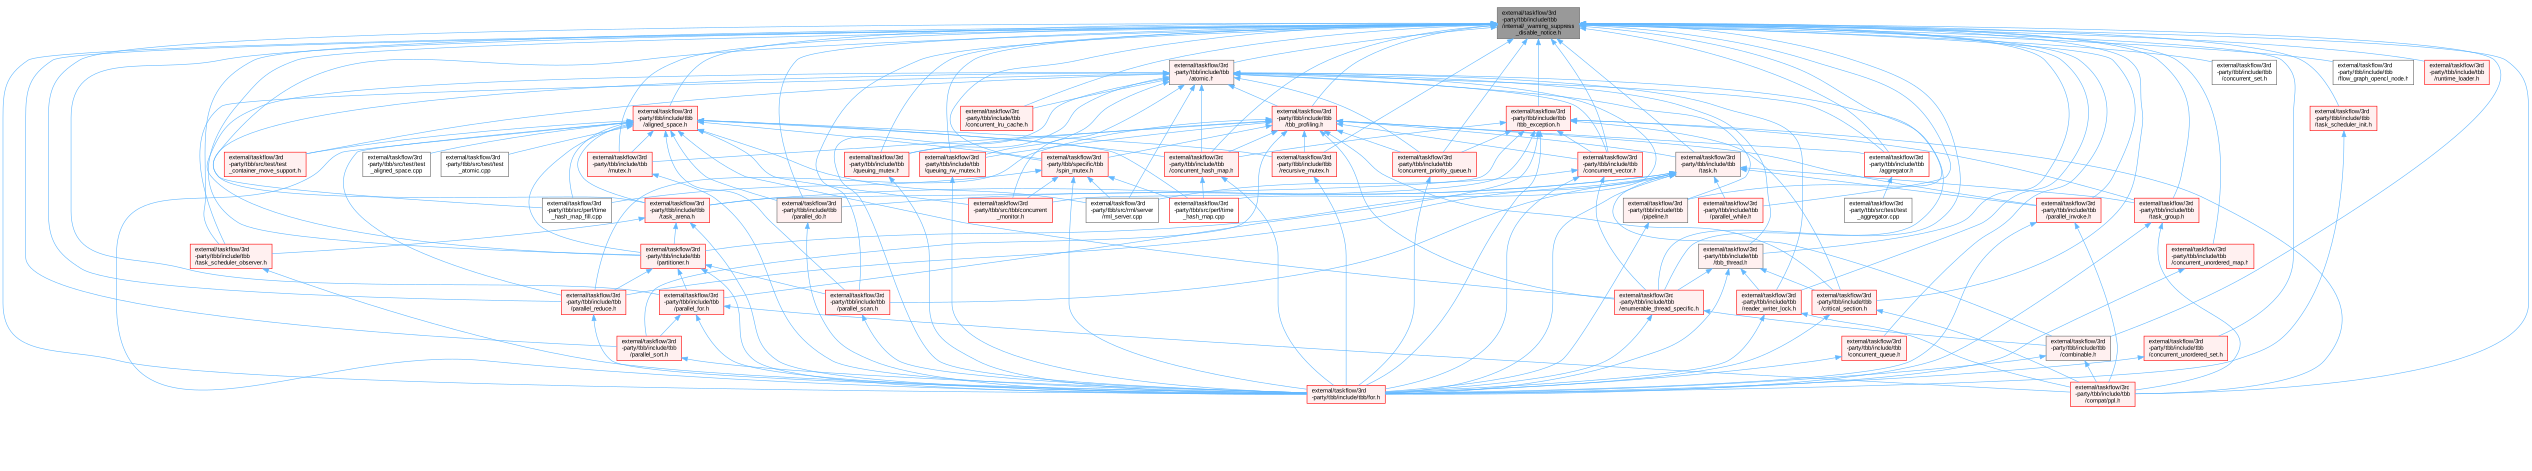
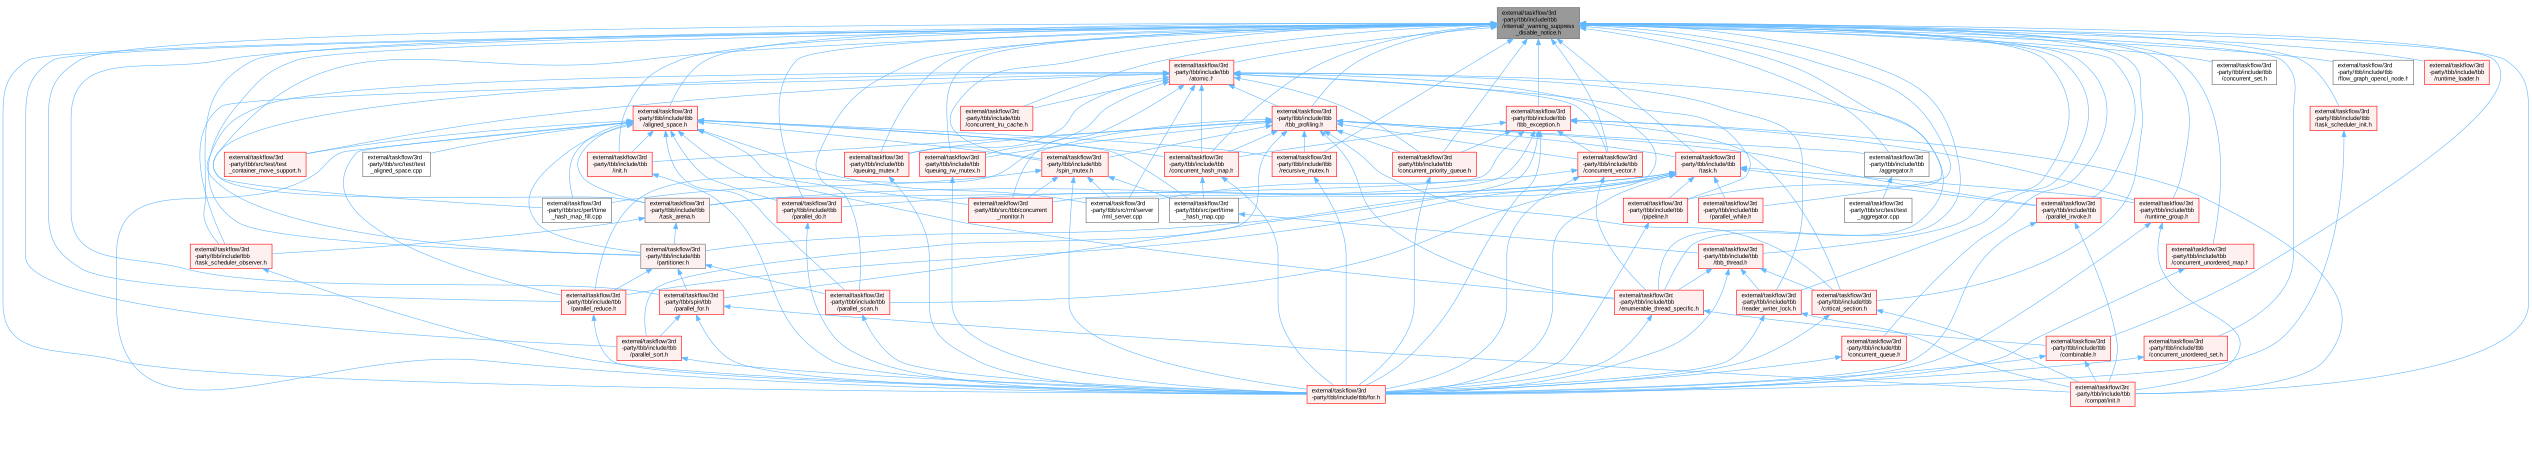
node "external/taskflow/3rd -party/tbb/include/tbb /atomic.h": color grey40 -> red
edge "external/taskflow/3rd -party/tbb/include/tbb /aggregator.h" -> "external/taskflow/3rd -party/tbb/include/tbb /atomic.h": removed
edge "external/taskflow/3rd -party/tbb/include/tbb /tbb_thread.h" -> "external/taskflow/3rd -party/tbb/include/tbb /atomic.h": now "external/taskflow/3rd -party/tbb/include/tbb /tbb_thread.h" -> "external/taskflow/3rd -party/tbb/src/perf/time _hash_map.cpp"
node "external/taskflow/3rd -party/tbb/src/test/test _atomic.cpp": removed
node "external/taskflow/3rd -party/tbb/include/tbb /mutex.h": label "external/taskflow/3rd -party/tbb/include/tbb /mutex.h" -> "external/taskflow/3rd -party/tbb/include/tbb /init.h"
node "external/taskflow/3rd -party/tbb/specific/tbb /spin_mutex.h": label "external/taskflow/3rd -party/tbb/specific/tbb /spin_mutex.h" -> "external/taskflow/3rd -party/tbb/include/tbb /spin_mutex.h"
node "external/taskflow/3rd -party/tbb/include/tbb /task.h": color grey40 -> red
node "external/taskflow/3rd -party/tbb/include/tbb /aggregator.h": color red -> grey40
node "external/taskflow/3rd -party/tbb/include/tbb /task_arena.h": color red -> grey40
node "external/taskflow/3rd -party/tbb/include/tbb /parallel_do.h": color grey40 -> red
node "external/taskflow/3rd -party/tbb/src/perf/time _hash_map.cpp": color red -> grey40
node "external/taskflow/3rd -party/tbb/include/tbb /pipeline.h": color grey40 -> red
node "external/taskflow/3rd -party/tbb/include/tbb /task_group.h": label "external/taskflow/3rd -party/tbb/include/tbb /task_group.h" -> "external/taskflow/3rd -party/tbb/include/tbb /runtime_group.h"
edge "external/taskflow/3rd -party/tbb/include/tbb/for.h" -> "external/taskflow/3rd -party/tbb/include/tbb /atomic.h": removed
edge "external/taskflow/3rd -party/tbb/include/tbb /combinable.h" -> "external/taskflow/3rd -party/tbb/include/tbb /task.h": now "external/taskflow/3rd -party/tbb/include/tbb /pipeline.h" -> "external/taskflow/3rd -party/tbb/include/tbb /task.h"
node "external/taskflow/3rd -party/tbb/include/tbb /partitioner.h": color red -> grey40
node "external/taskflow/3rd -party/tbb/include/tbb /tbb_thread.h": color grey40 -> red
node "external/taskflow/3rd -party/tbb/include/tbb /parallel_for.h": label "external/taskflow/3rd -party/tbb/include/tbb /parallel_for.h" -> "external/taskflow/3rd -party/tbb/spin/tbb /parallel_for.h"
node "external/taskflow/3rd -party/tbb/include/tbb /combinable.h": color grey40 -> red
edge "external/taskflow/3rd -party/tbb/include/tbb/for.h" -> "external/taskflow/3rd -party/tbb/include/tbb /task_arena.h": removed
edge "external/taskflow/3rd -party/tbb/include/tbb/for.h" -> "external/taskflow/3rd -party/tbb/include/tbb /partitioner.h": removed
node "external/taskflow/3rd -party/tbb/include/tbb /compat/ppl.h": label "external/taskflow/3rd -party/tbb/include/tbb /compat/ppl.h" -> "external/taskflow/3rd -party/tbb/include/tbb /compat/init.h"
